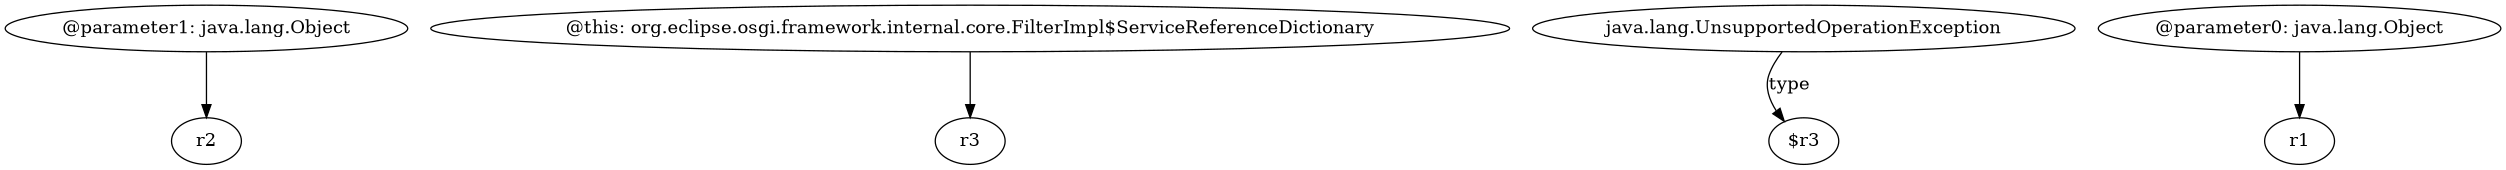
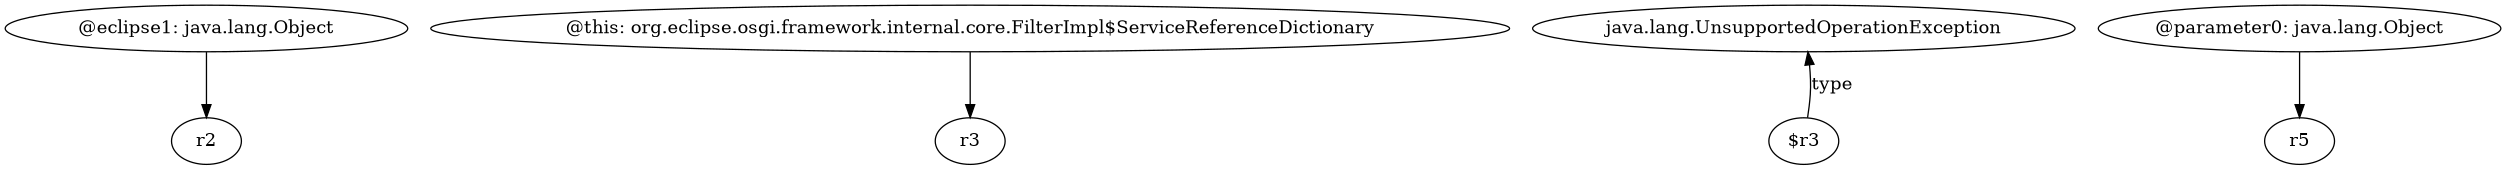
node "@parameter1: java.lang.Object": label "@parameter1: java.lang.Object" -> "@eclipse1: java.lang.Object"
edge "java.lang.UnsupportedOperationException" -> "$r3": reversed
node "r1": label "r1" -> "r5"
